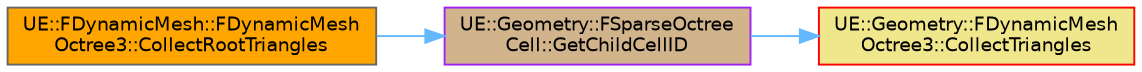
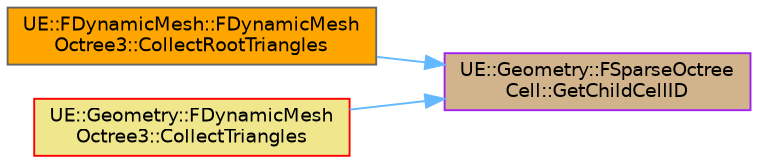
edge "UE::Geometry::FSparseOctree Cell::GetChildCellID" -> "UE::Geometry::FDynamicMesh Octree3::CollectTriangles": reversed
